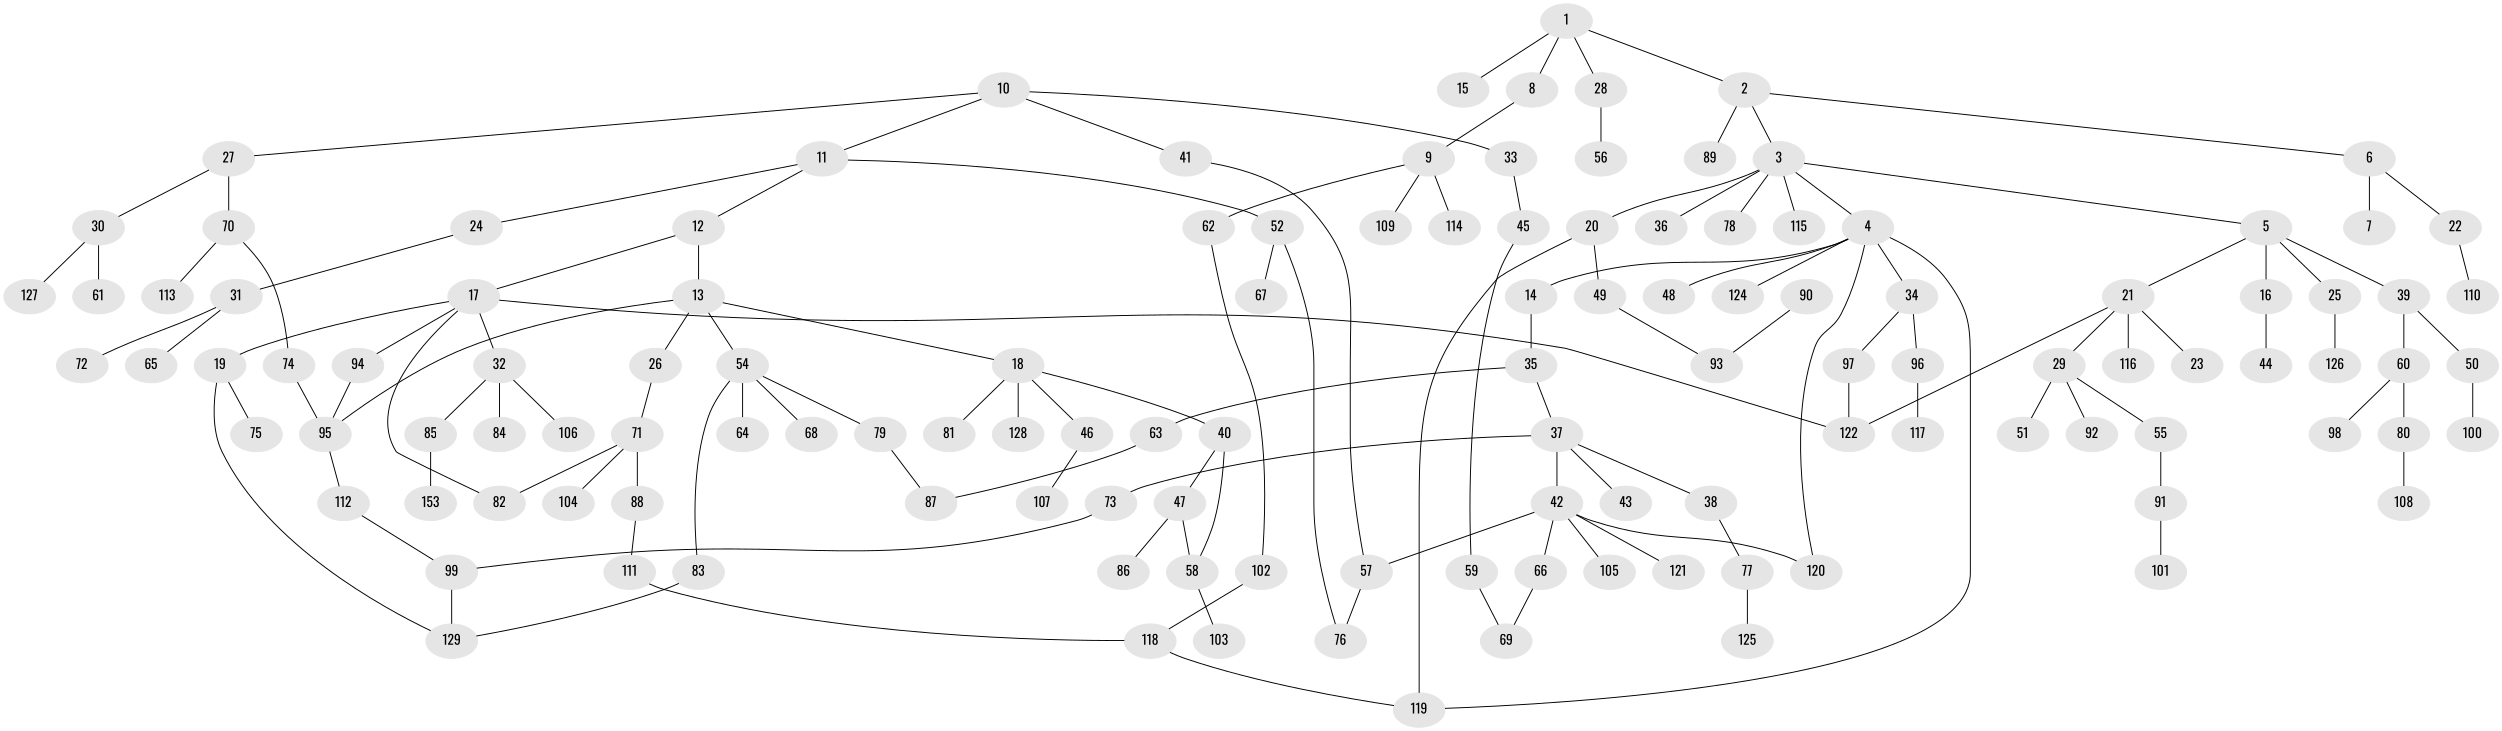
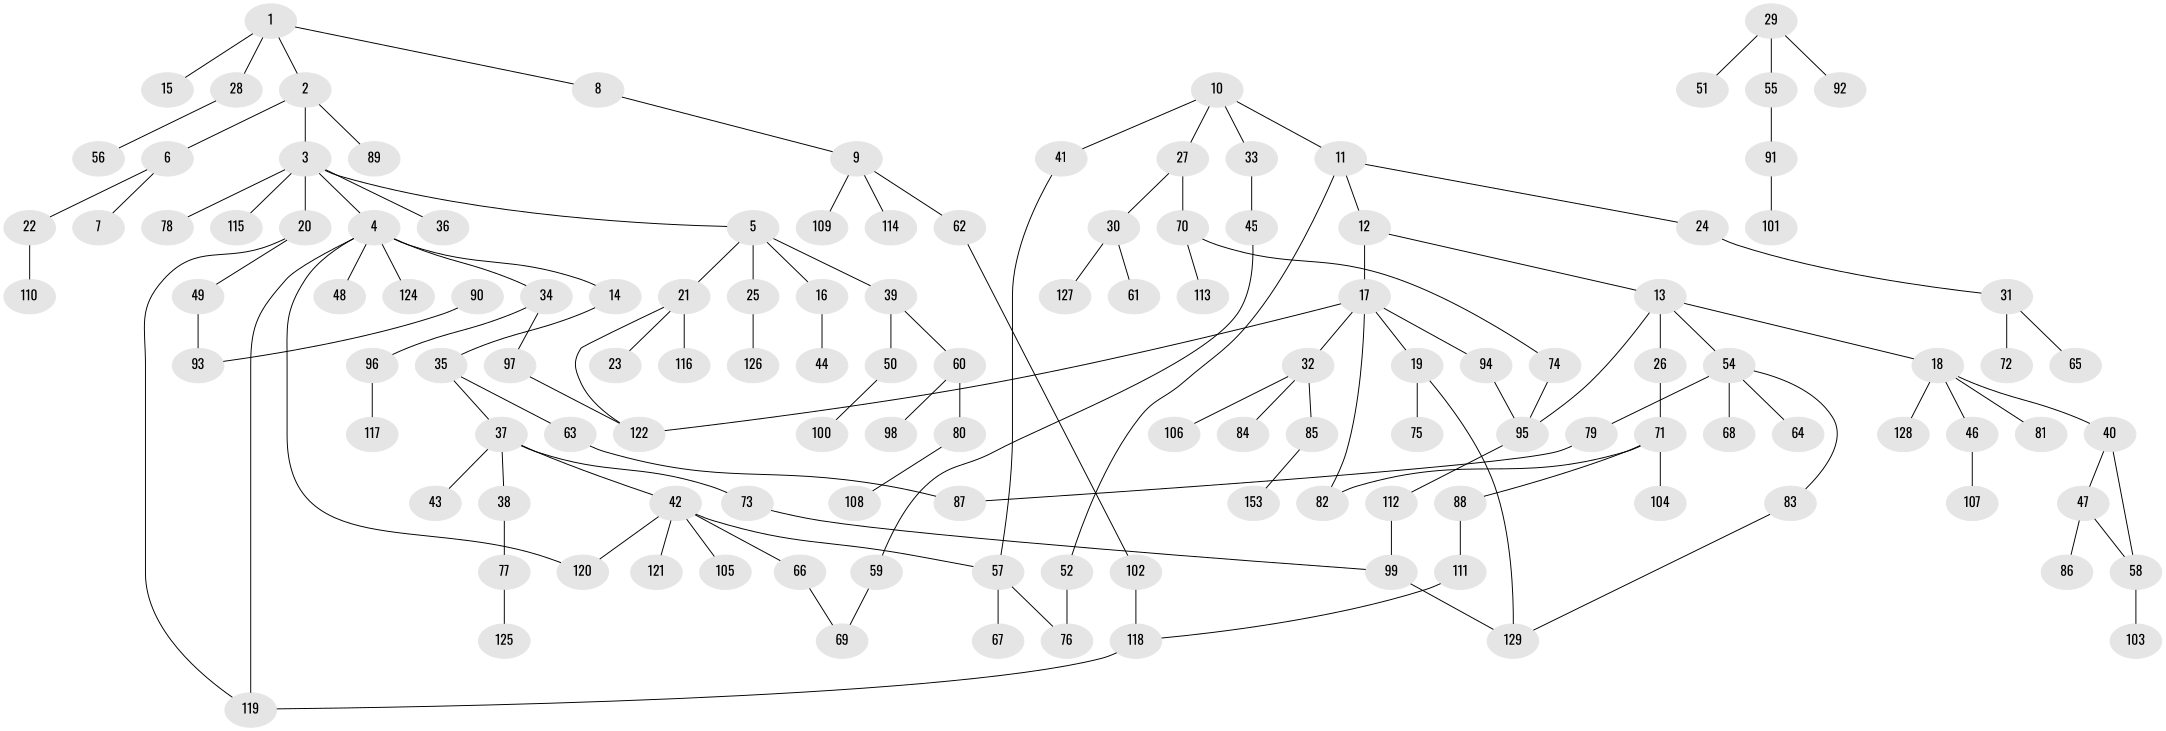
edge "52" -- "67": now "57" -- "67"
edge "21" -- "29": removed
